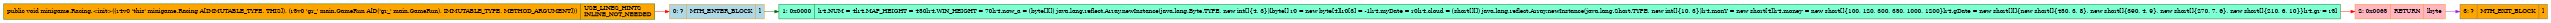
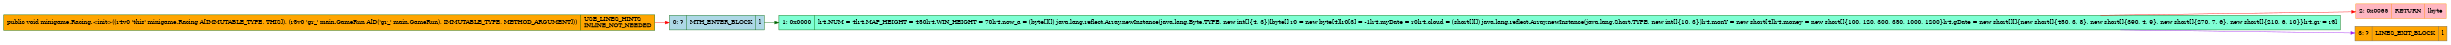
node "3: ?": text "MTH_EXIT_BLOCK" -> "LINES_EXIT_BLOCK"
node "0: ?": color darkorange -> darkgreen
edge "2: 0x0065" -> "3: ?": now "1: 0x0000" -> "3: ?"
